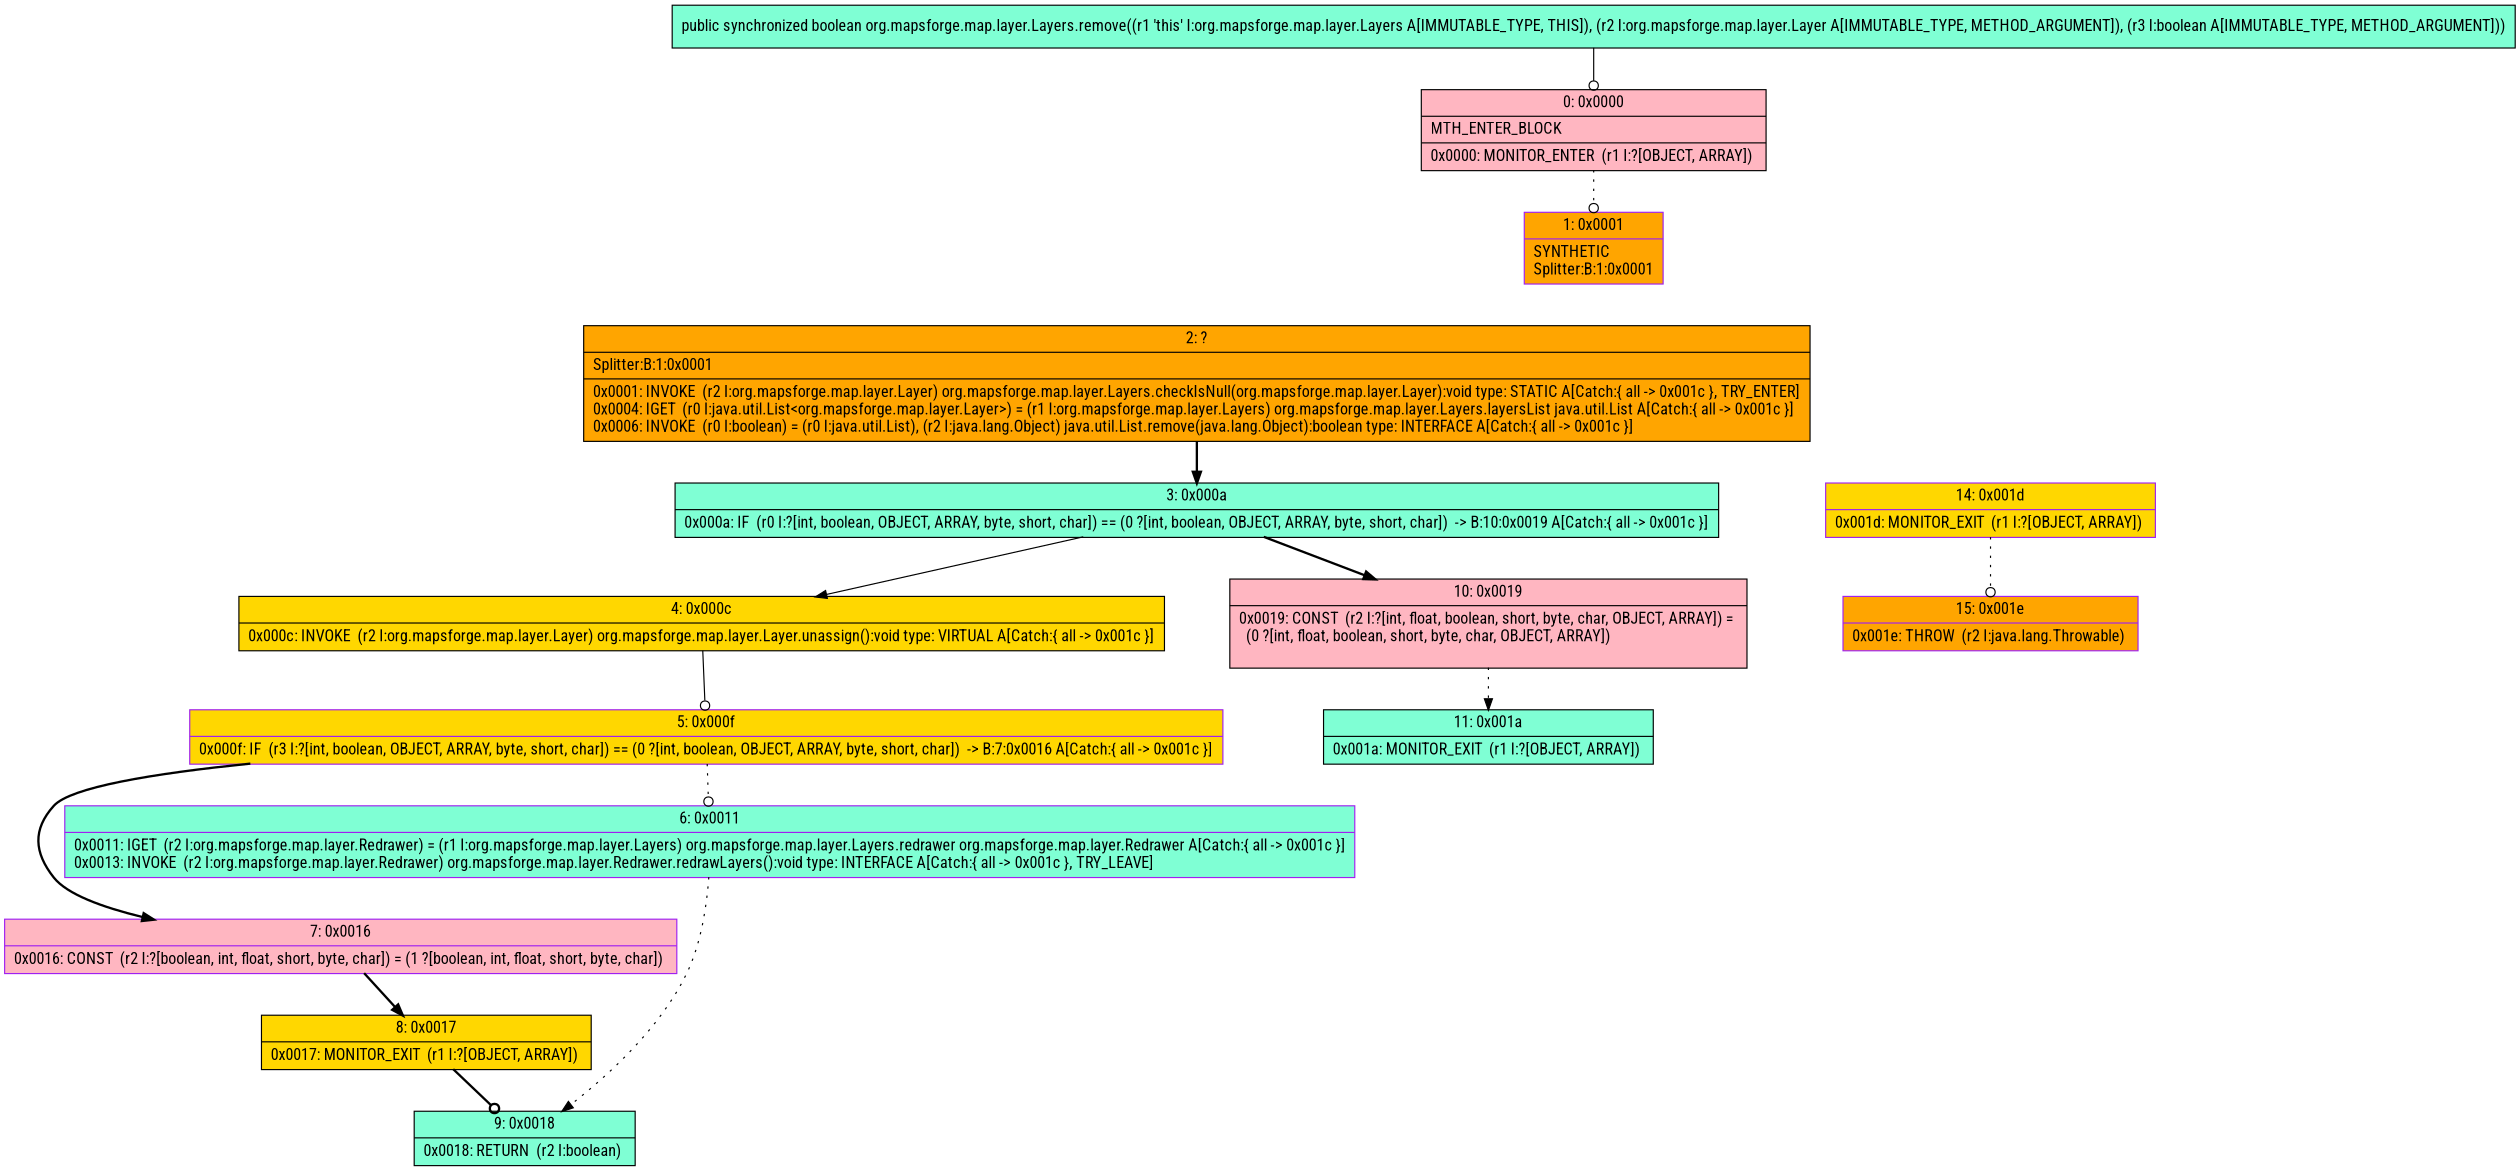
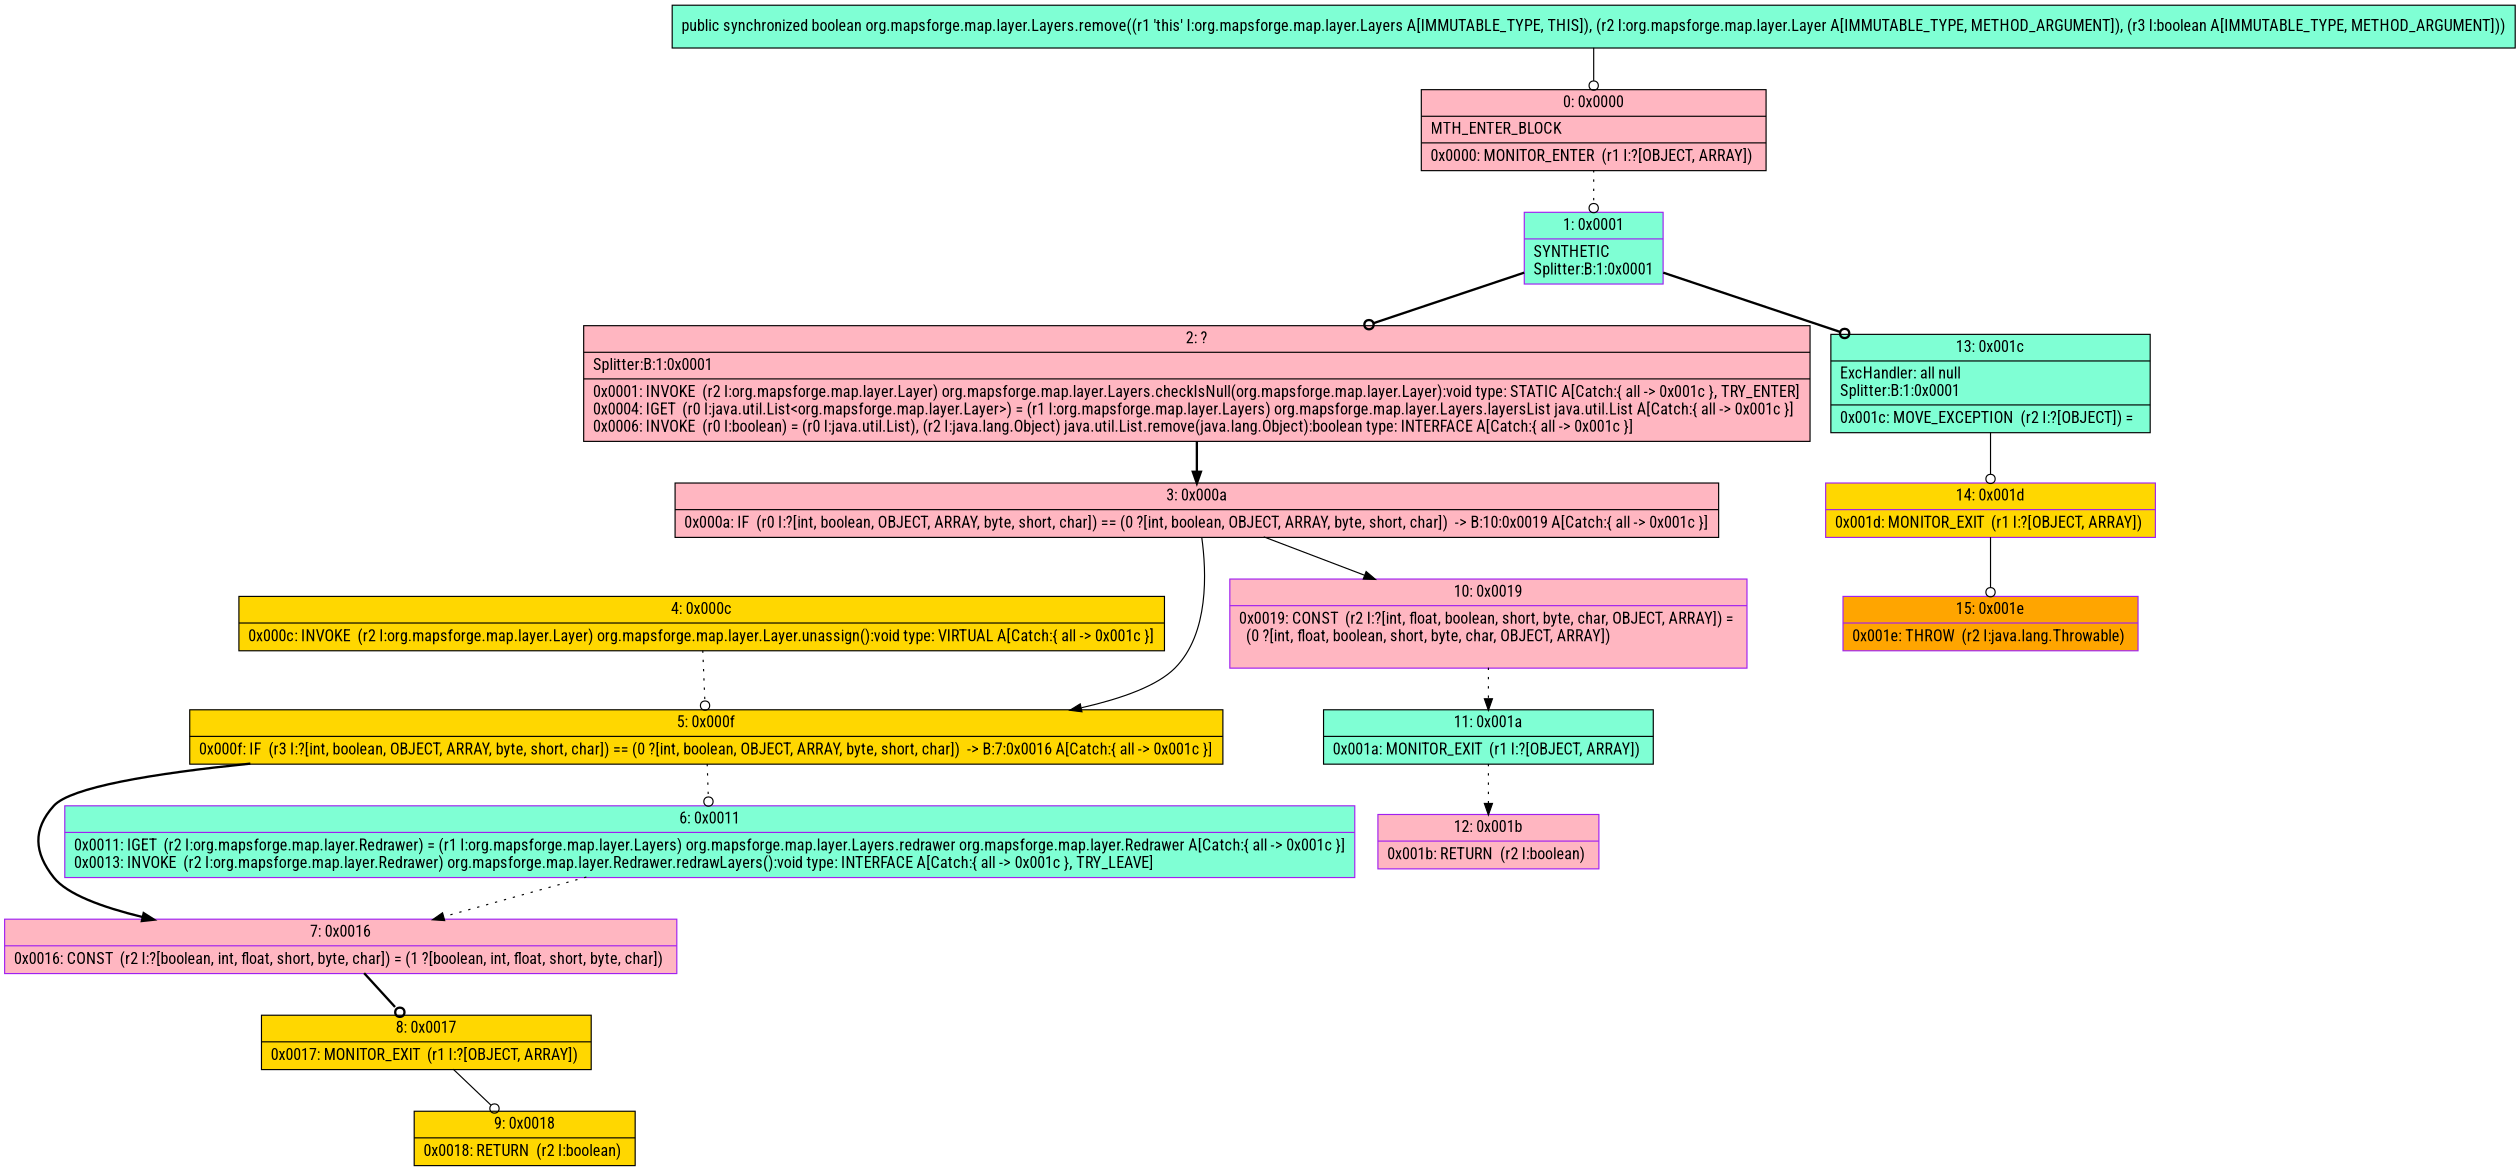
node "1: 0x0001": fillcolor orange -> aquamarine
edge "1: 0x0001" -> "2: ?": added
node "2: ?": fillcolor orange -> lightpink
node "13: 0x001c": added
node "3: 0x000a": fillcolor aquamarine -> lightpink
edge "3: 0x000a" -> "10: 0x0019": style bold -> solid
edge "14: 0x001d" -> "15: 0x001e": style dotted -> solid
edge "3: 0x000a" -> "4: 0x000c": now "3: 0x000a" -> "5: 0x000f"
node "10: 0x0019": color black -> purple
edge "4: 0x000c" -> "5: 0x000f": style solid -> dotted
node "5: 0x000f": color purple -> black
node "12: 0x001b": added
edge "7: 0x0016" -> "8: 0x0017": arrowhead normal -> odot
edge "6: 0x0011" -> "9: 0x0018": now "6: 0x0011" -> "7: 0x0016"
edge "8: 0x0017" -> "9: 0x0018": style bold -> solid
node "9: 0x0018": fillcolor aquamarine -> gold
